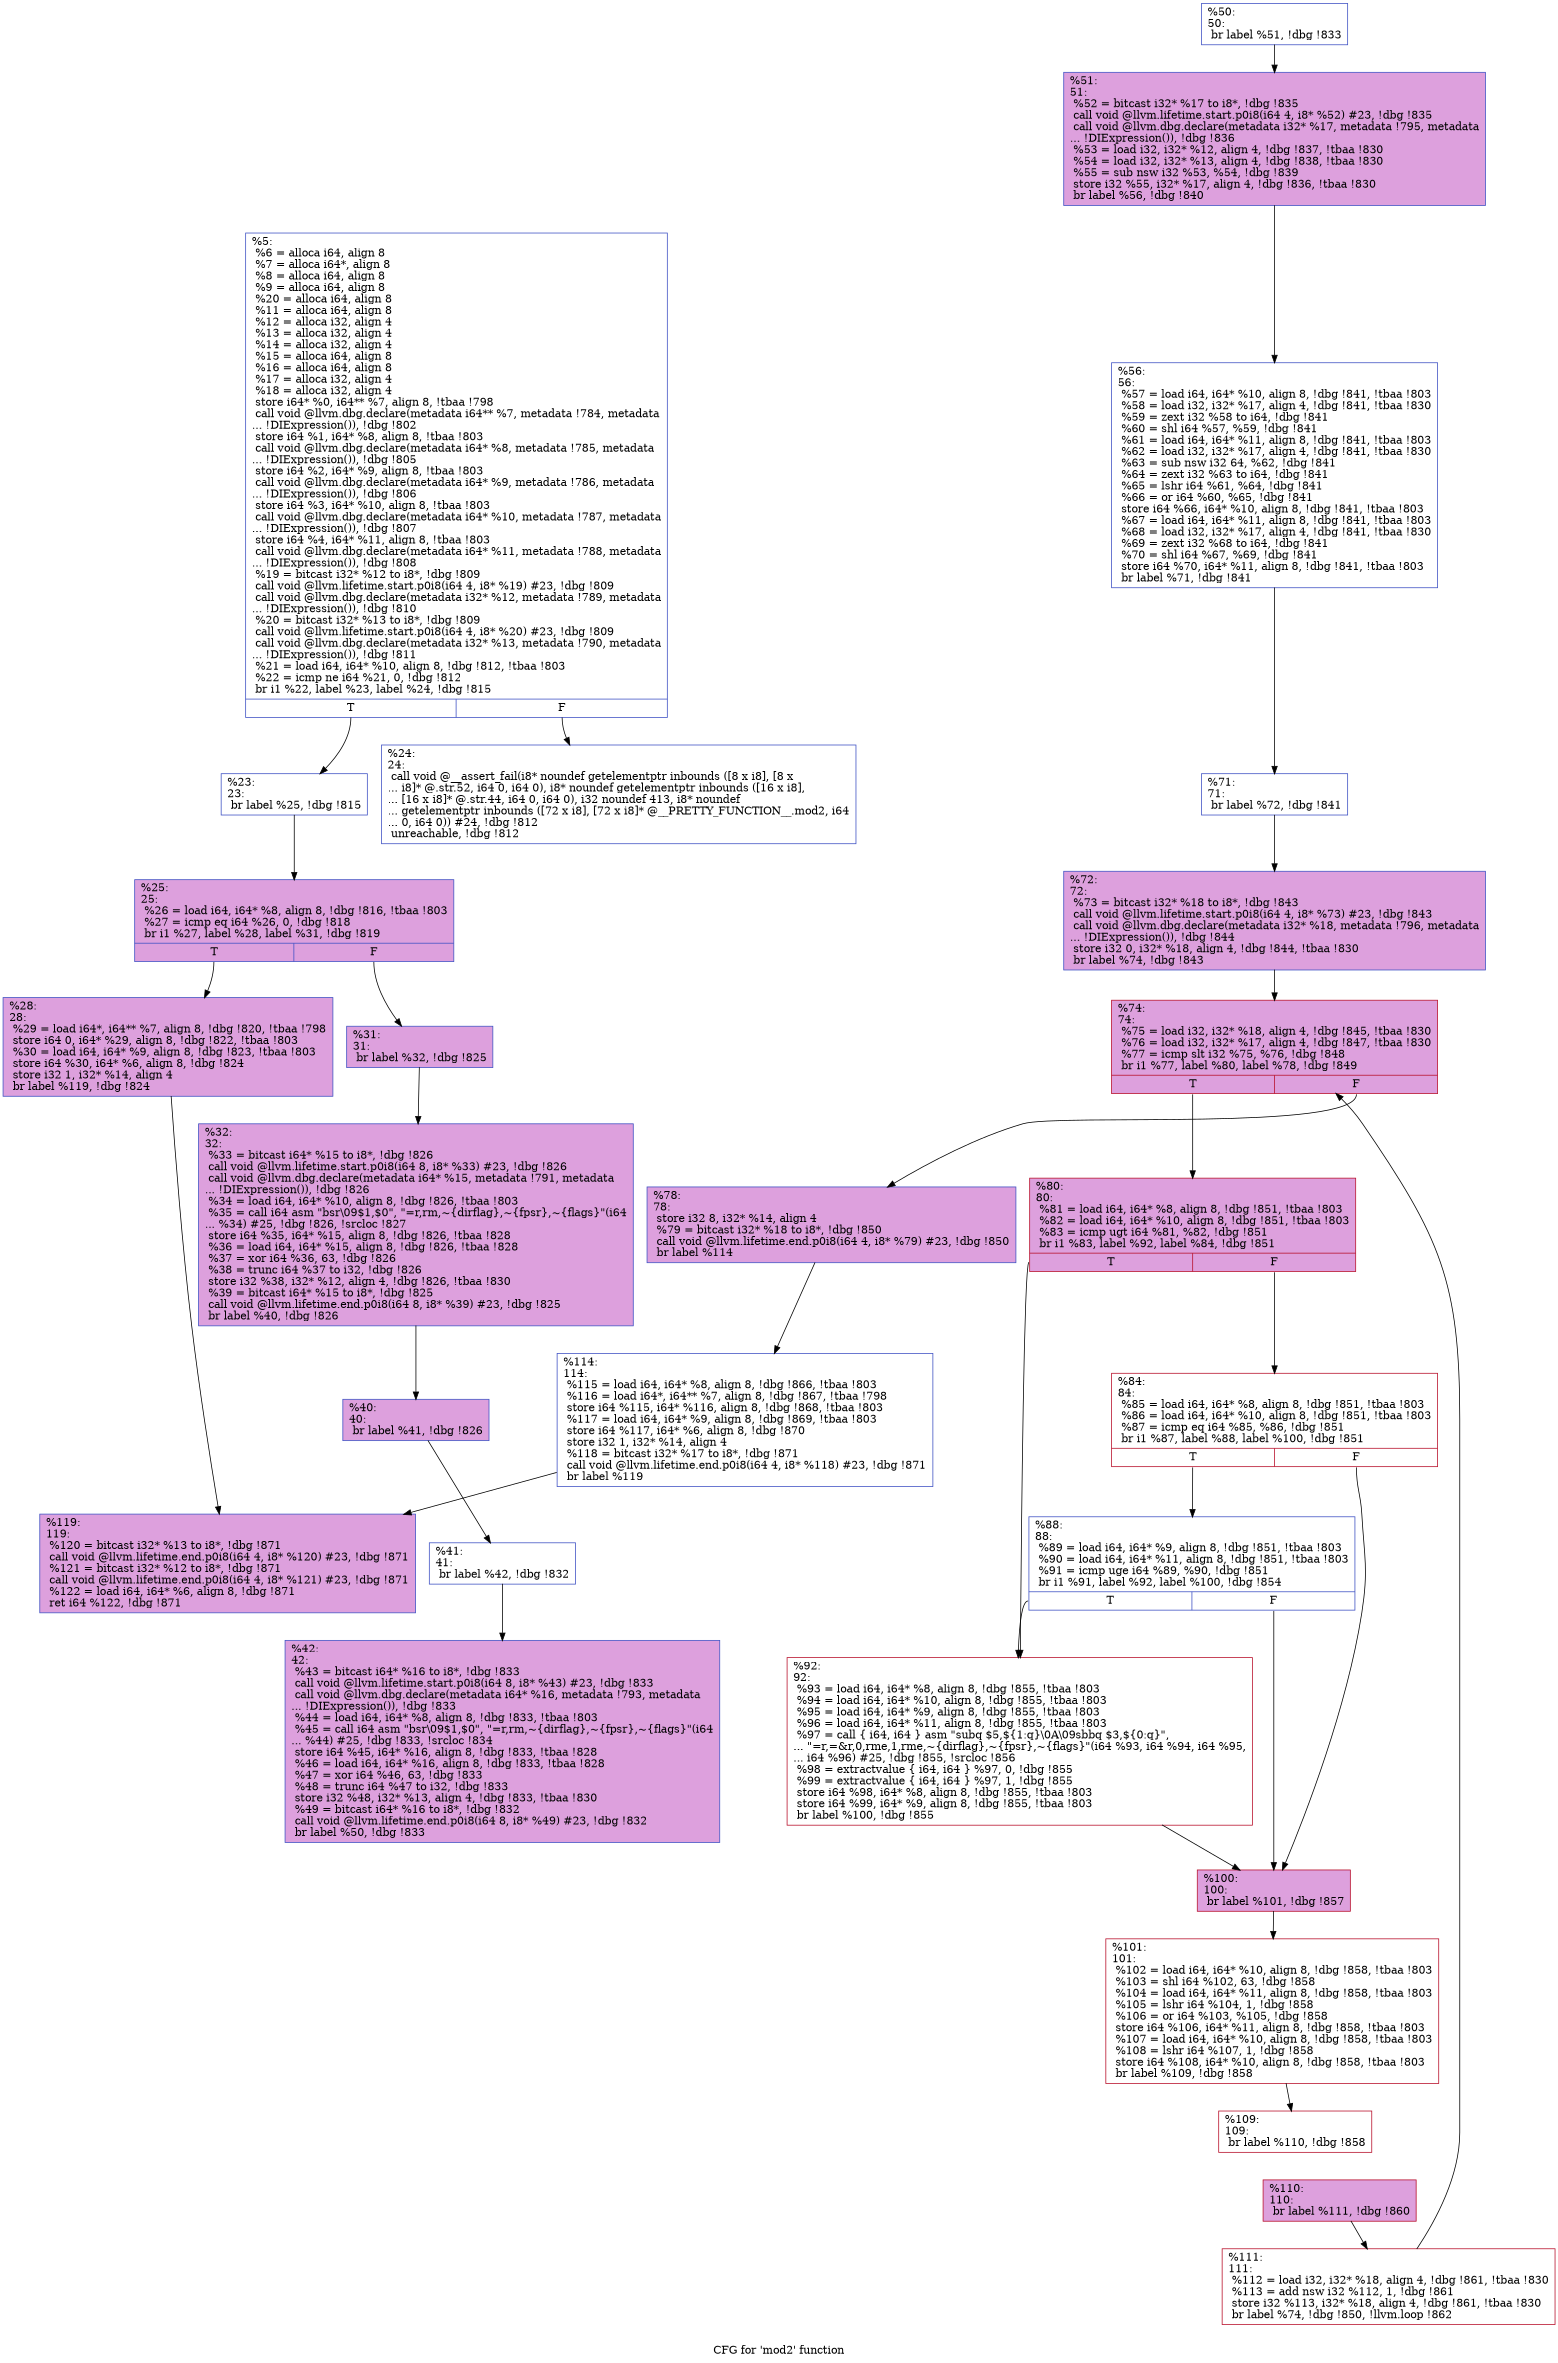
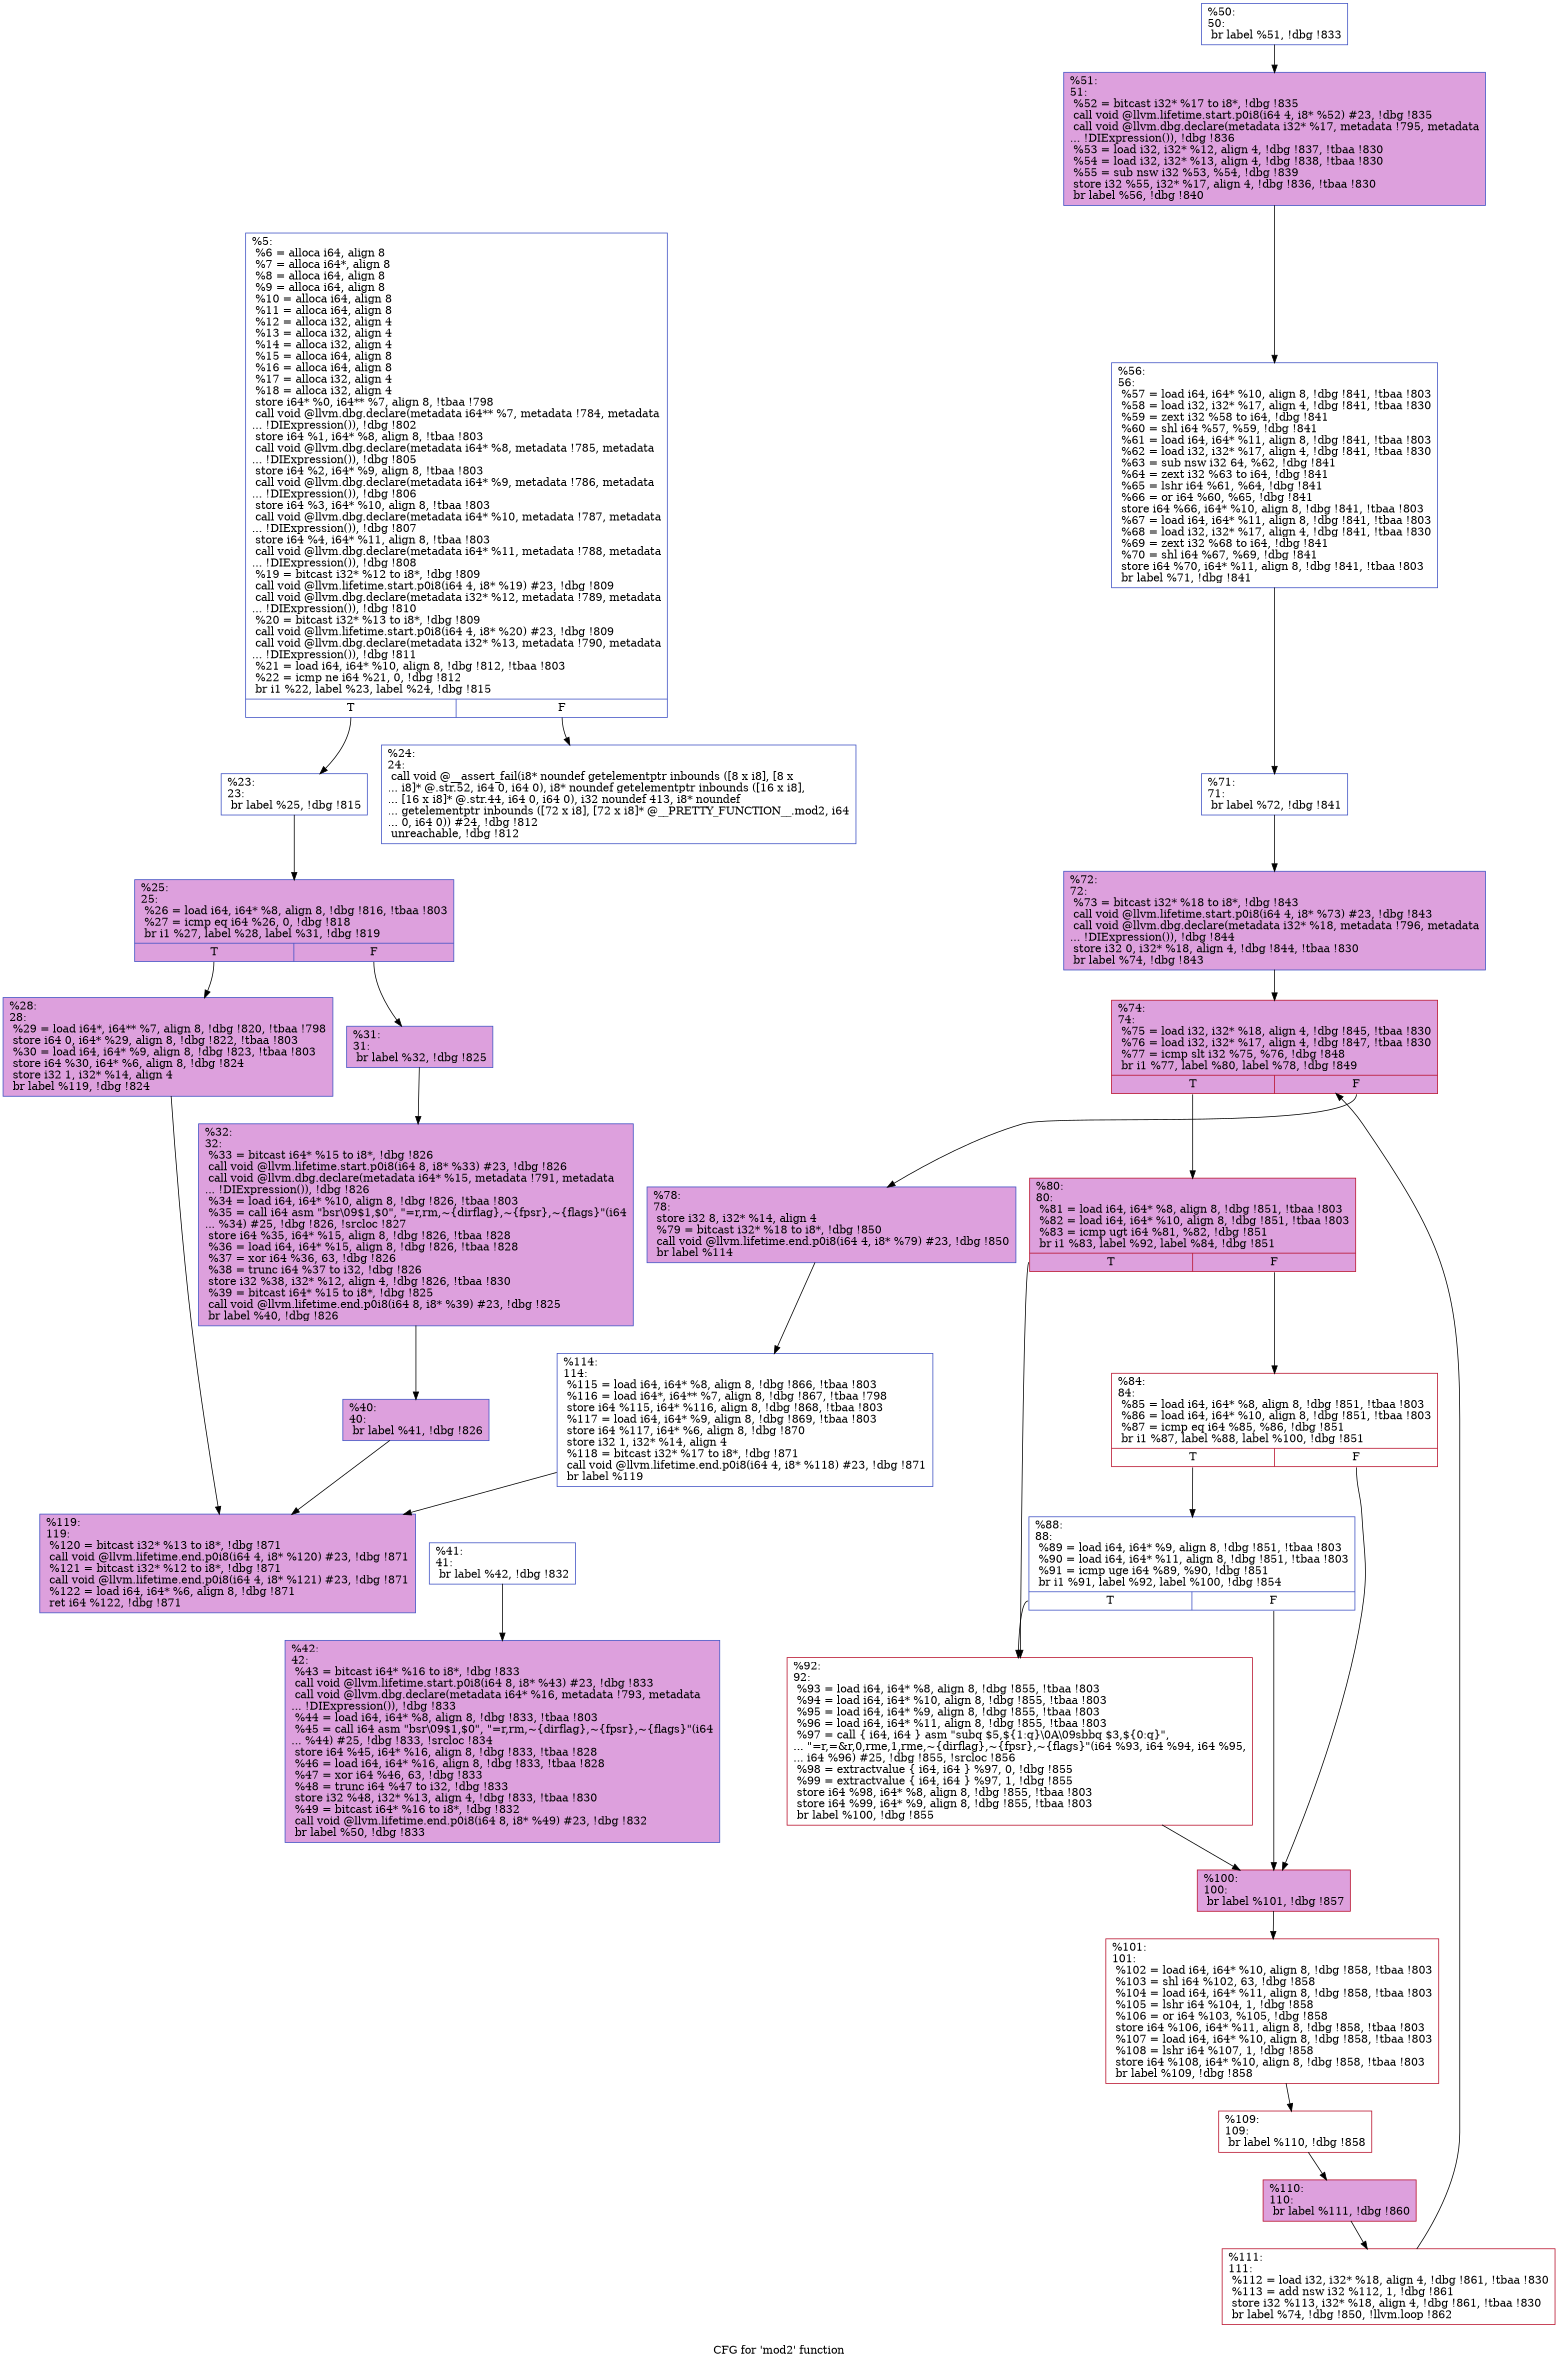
node "%5:": text "%20 = alloca i64, align 8" -> "%10 = alloca i64, align 8"
edge "%40:" -> "%41:": now "%40:" -> "%119:"
edge "%109:" -> "%110:": added
